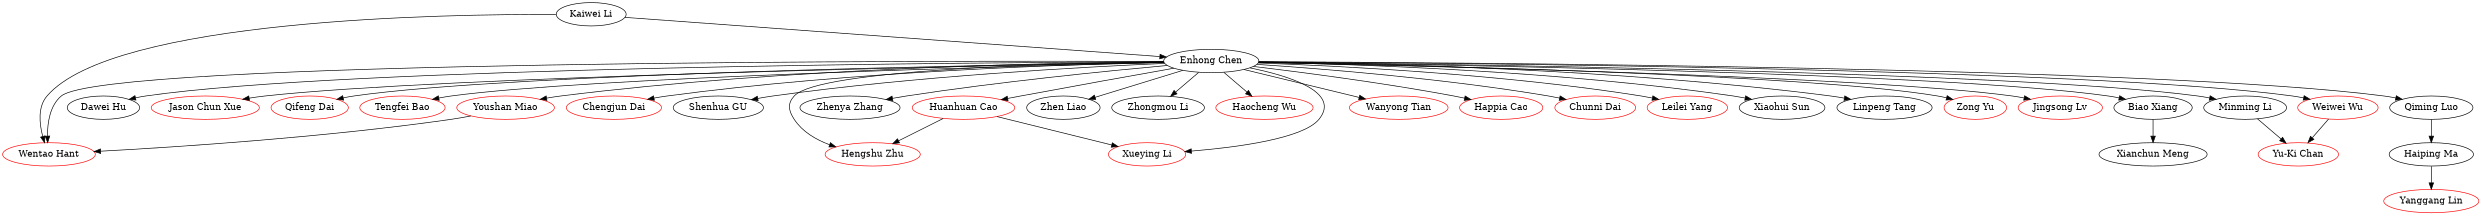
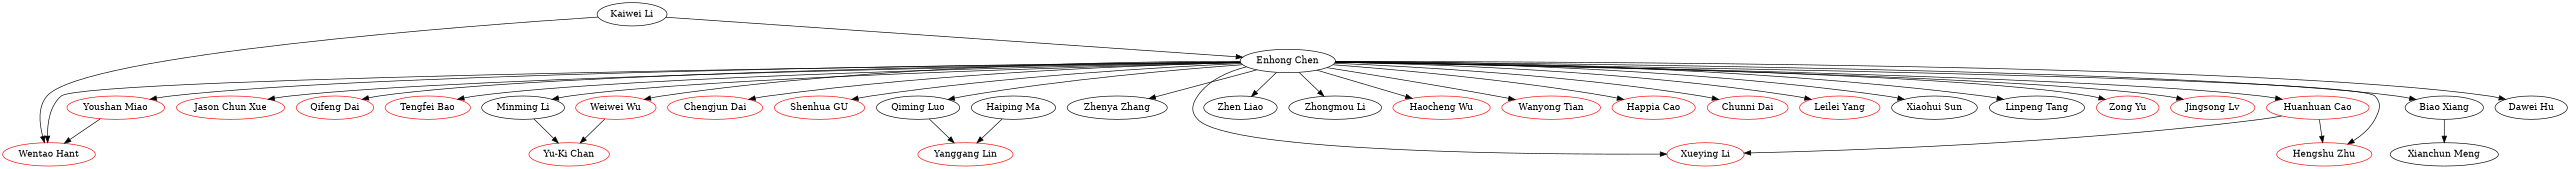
node "Shenhua GU": color black -> red
edge "Qiming Luo" -> "Haiping Ma": now "Qiming Luo" -> "Yanggang Lin"
